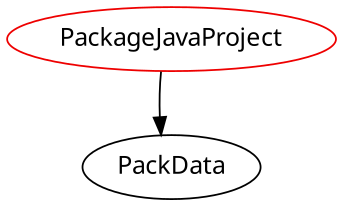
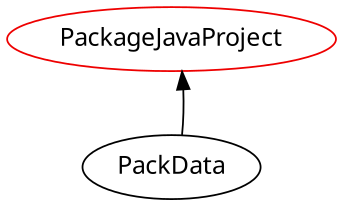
edge "PackageJavaProject" -> "PackData": reversed
